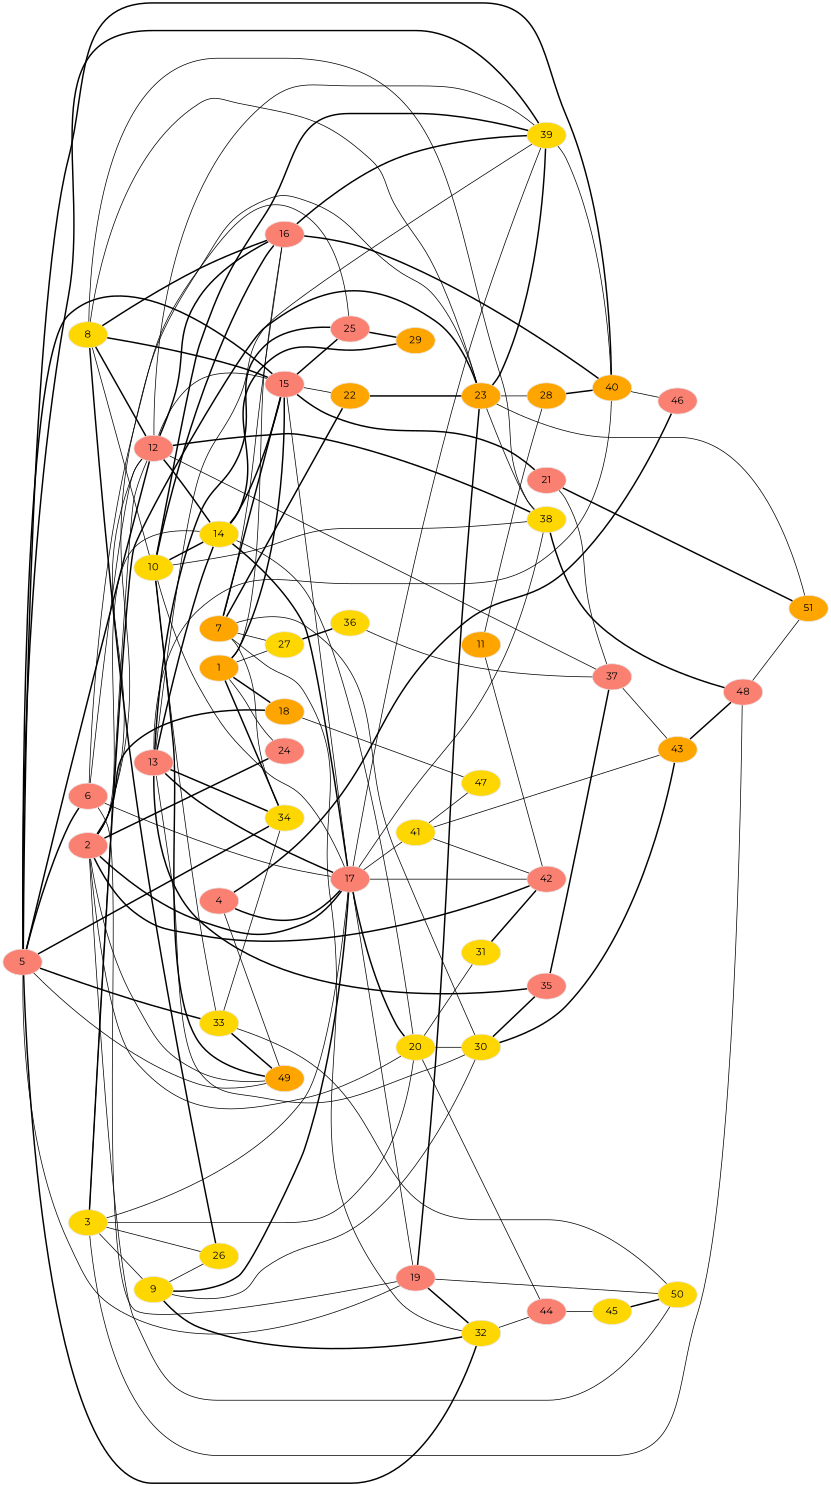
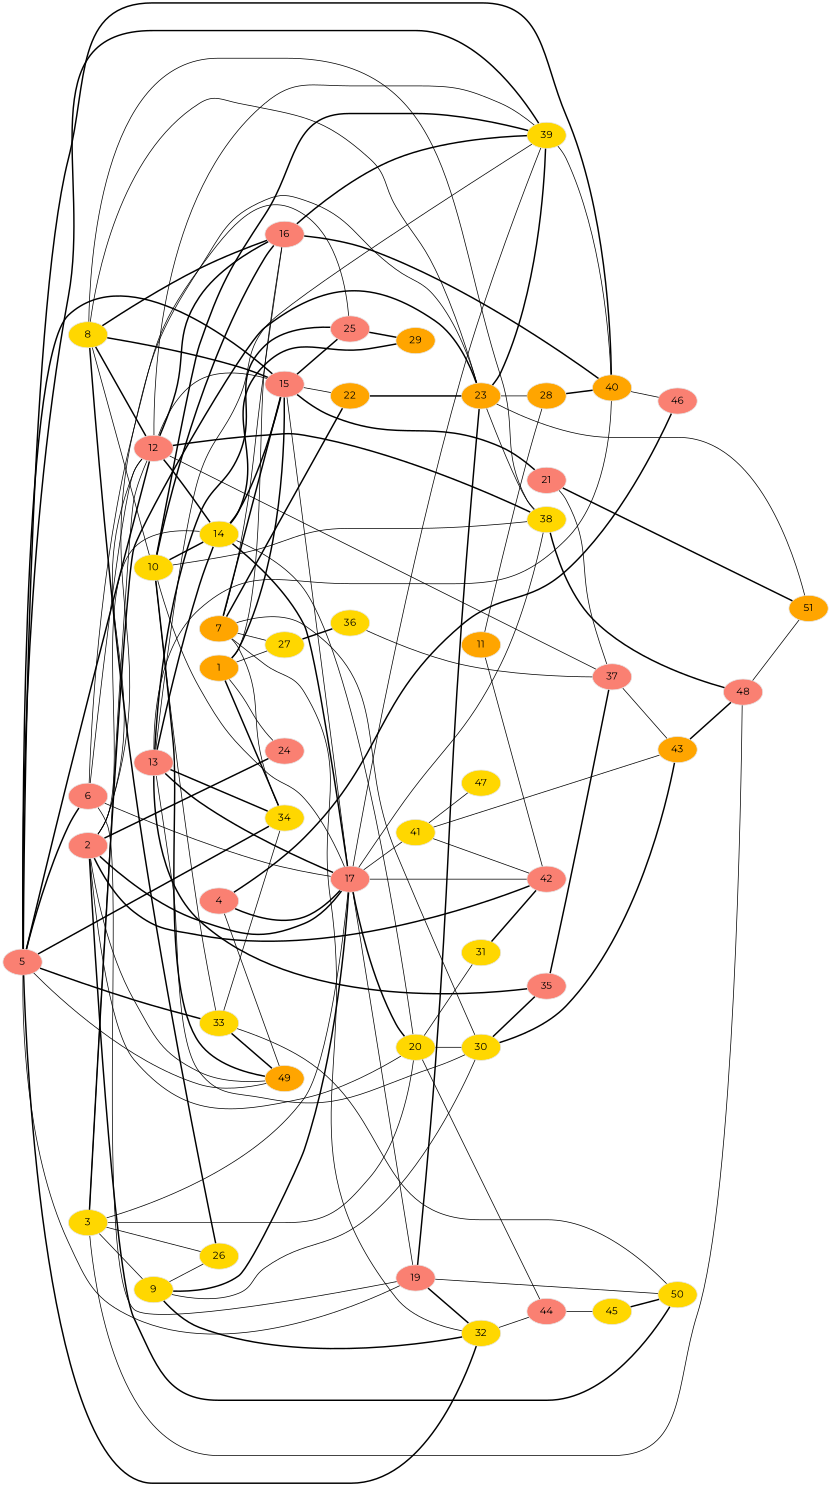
node "18": removed
edge "2" -- "50": style solid -> bold
